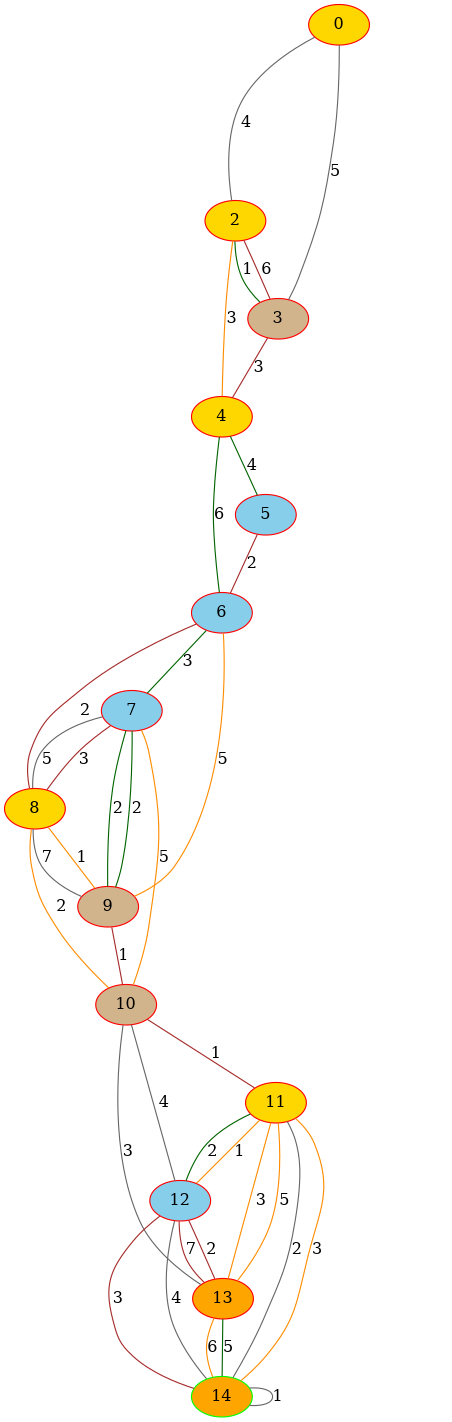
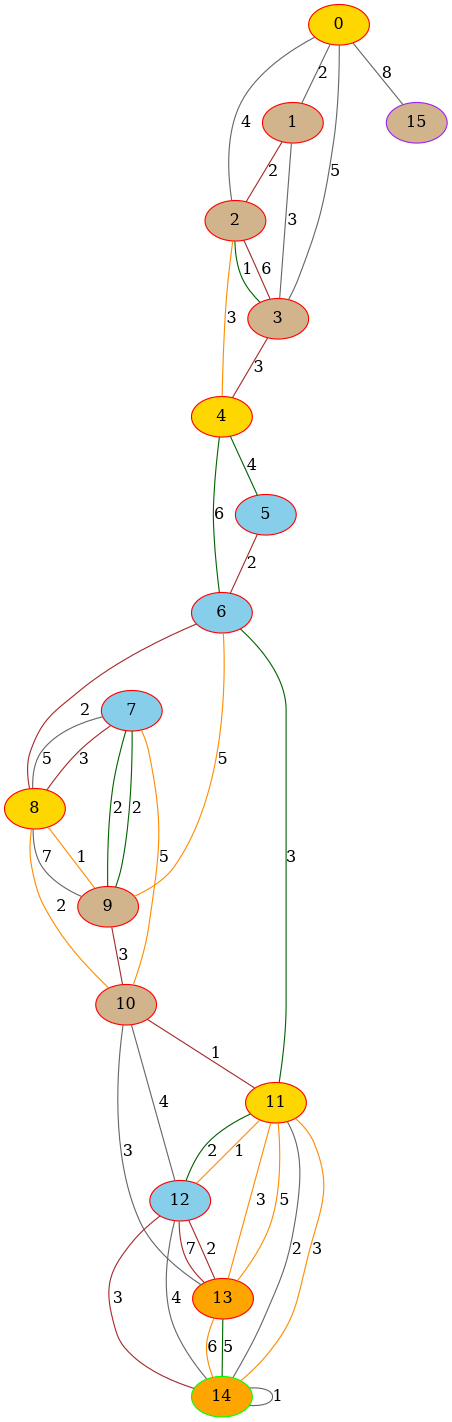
node "1": added
node "15": added
node "2": fillcolor gold -> tan
edge "6" -- "7": now "6" -- "11"
edge "9" -- "10": label "1" -> "3"
